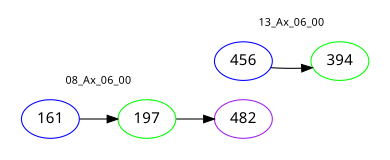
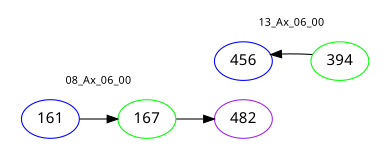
edge "456" -> "394": reversed
node "197": label "197" -> "167"
